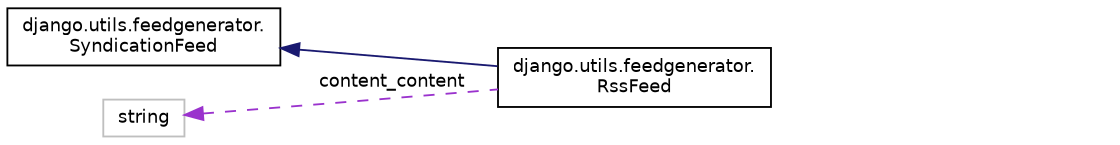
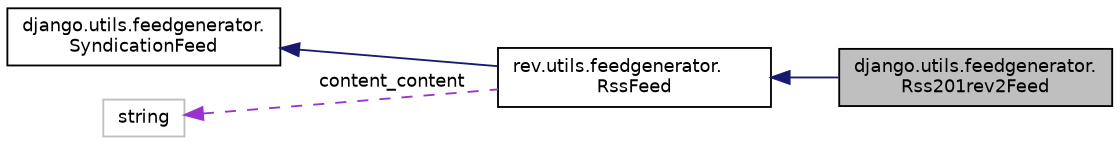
node "django.utils.feedgenerator. RssFeed": label "django.utils.feedgenerator. RssFeed" -> "rev.utils.feedgenerator. RssFeed"
node "django.utils.feedgenerator. Rss201rev2Feed": added
